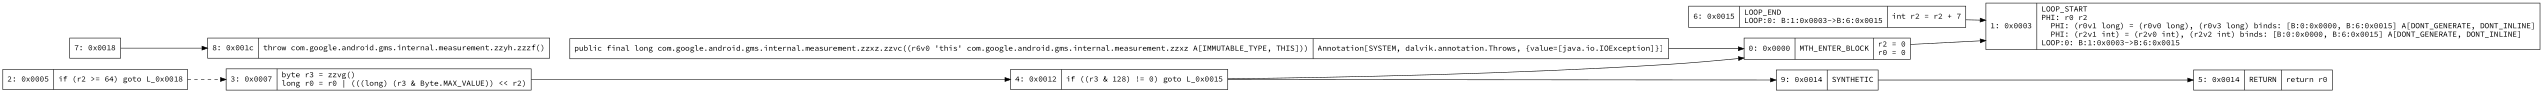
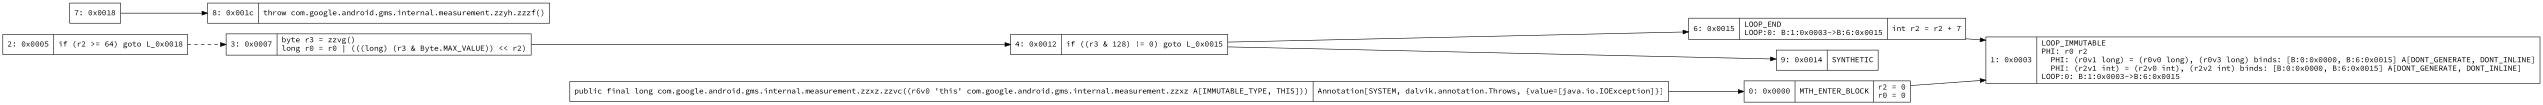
node "1: 0x0003": text "LOOP_START" -> "LOOP_IMMUTABLE"
edge "4: 0x0012" -> "0: 0x0000": now "4: 0x0012" -> "6: 0x0015"
node "5: 0x0014": removed
